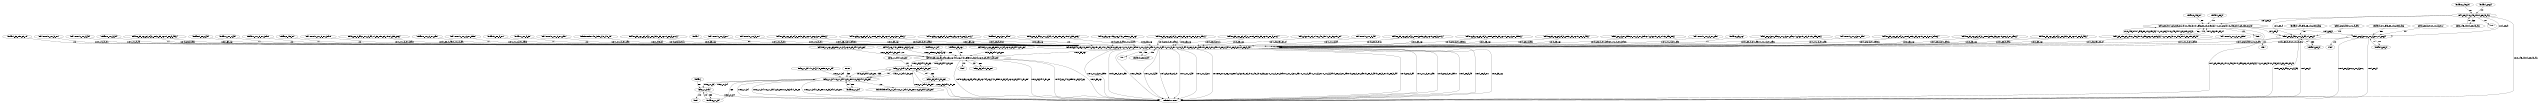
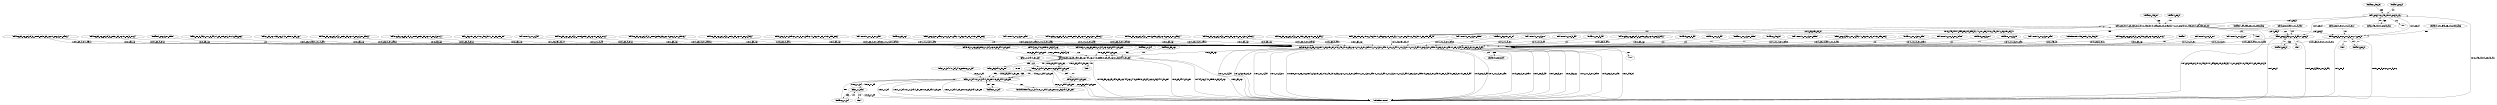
node "(Identifier,j)": removed
edge "(Call,i4_poc_lt = ps_slice_hdr->ai4_poc_lsb_lt[i])" -> "(MethodReturn,WORD32)": reversed
